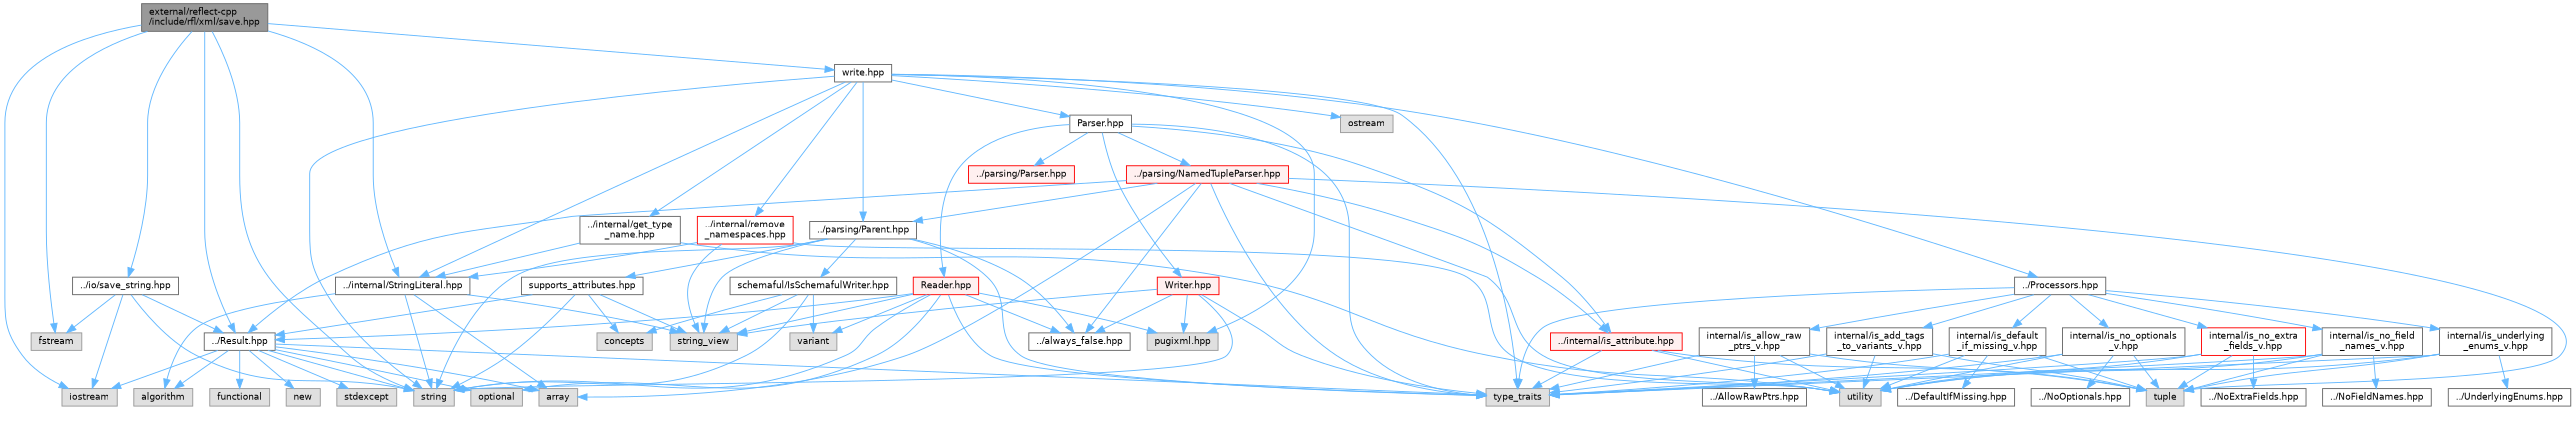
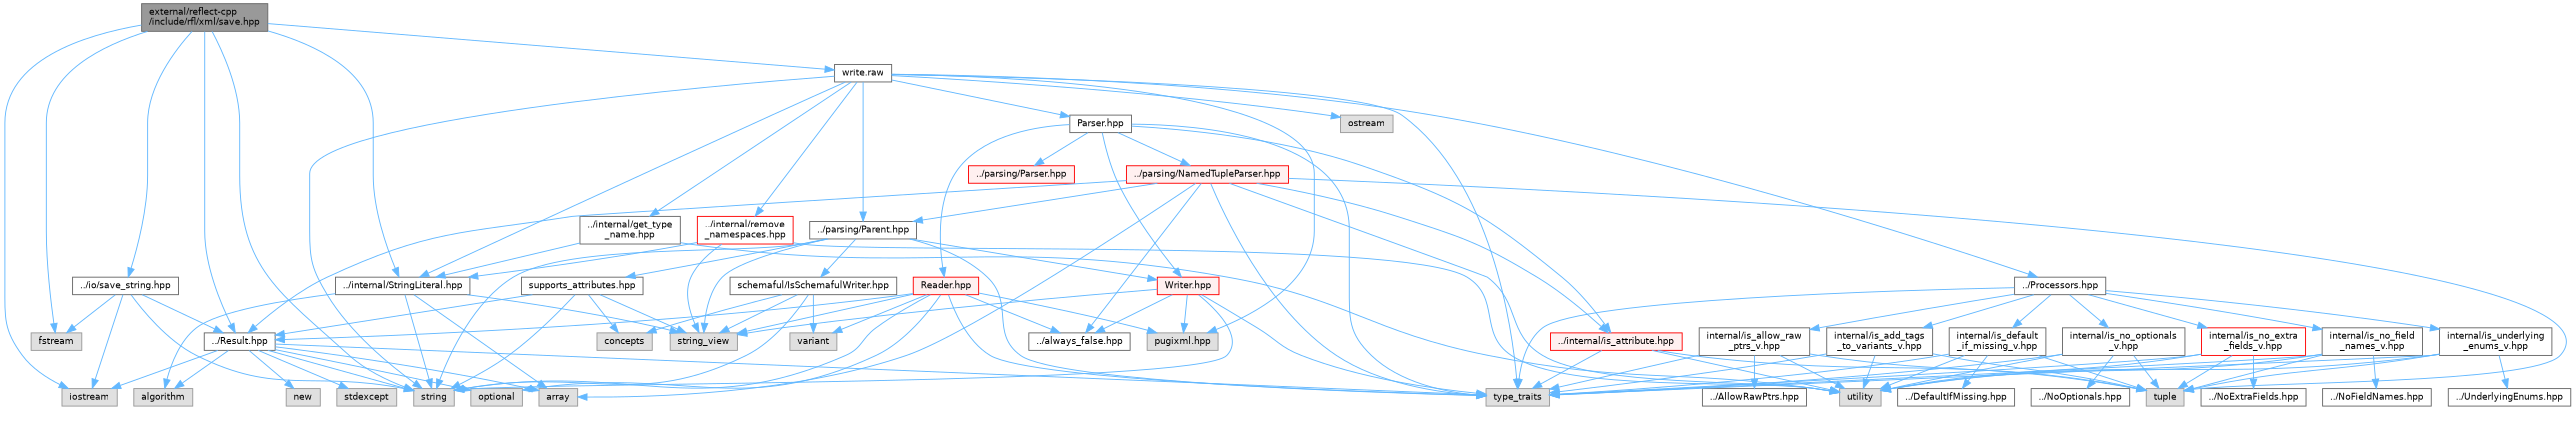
node "write.hpp": label "write.hpp" -> "write.raw"
edge "../parsing/Parent.hpp" -> "../always_false.hpp": now "../parsing/Parent.hpp" -> "Writer.hpp"
node "functional": removed
